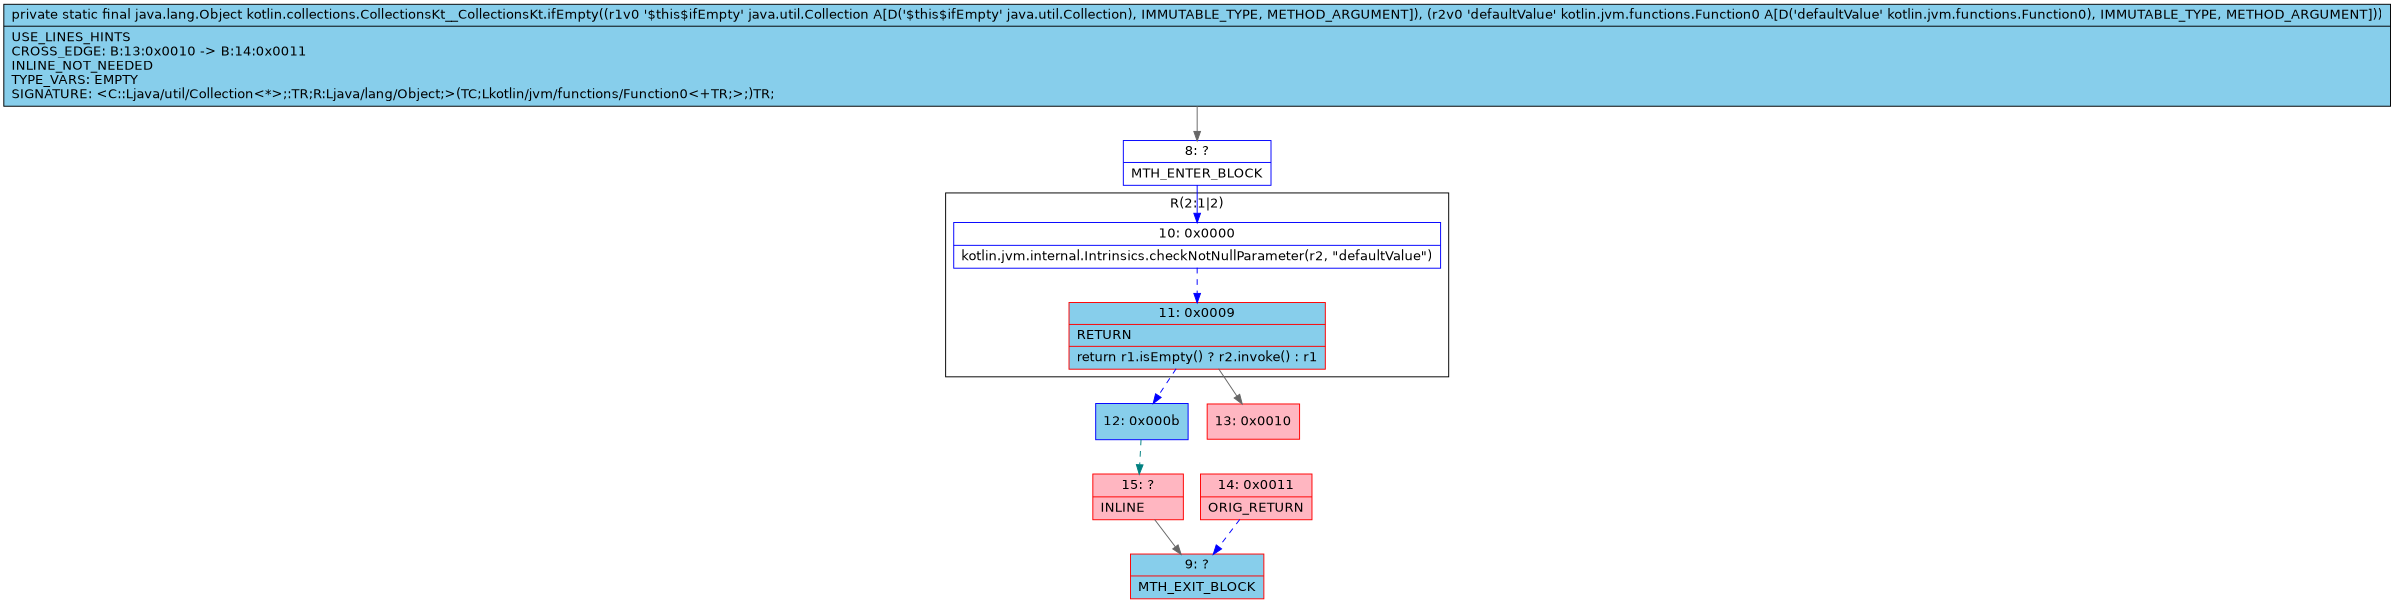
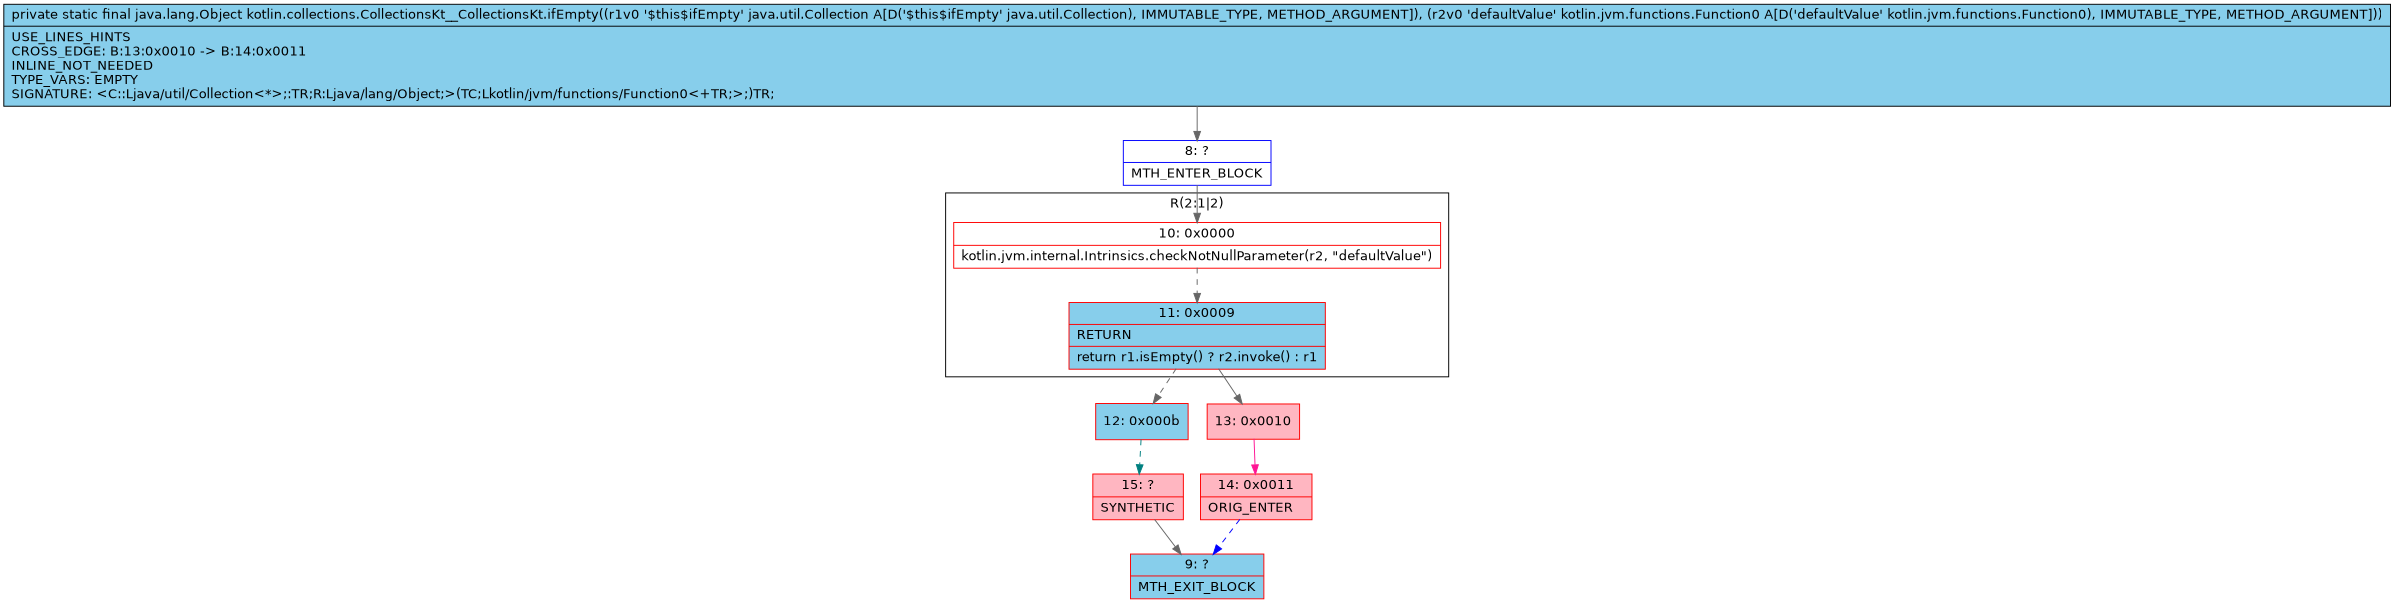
edge "8: ?" -> "10: 0x0000": color blue -> gray40
node "10: 0x0000": color blue -> red
edge "10: 0x0000" -> "11: 0x0009": color blue -> gray40
edge "11: 0x0009" -> "12: 0x000b": color blue -> gray40
node "12: 0x000b": color blue -> red
edge "13: 0x0010" -> "14: 0x0011": added
node "15: ?": text "INLINE" -> "SYNTHETIC"
node "14: 0x0011": text "ORIG_RETURN" -> "ORIG_ENTER"
